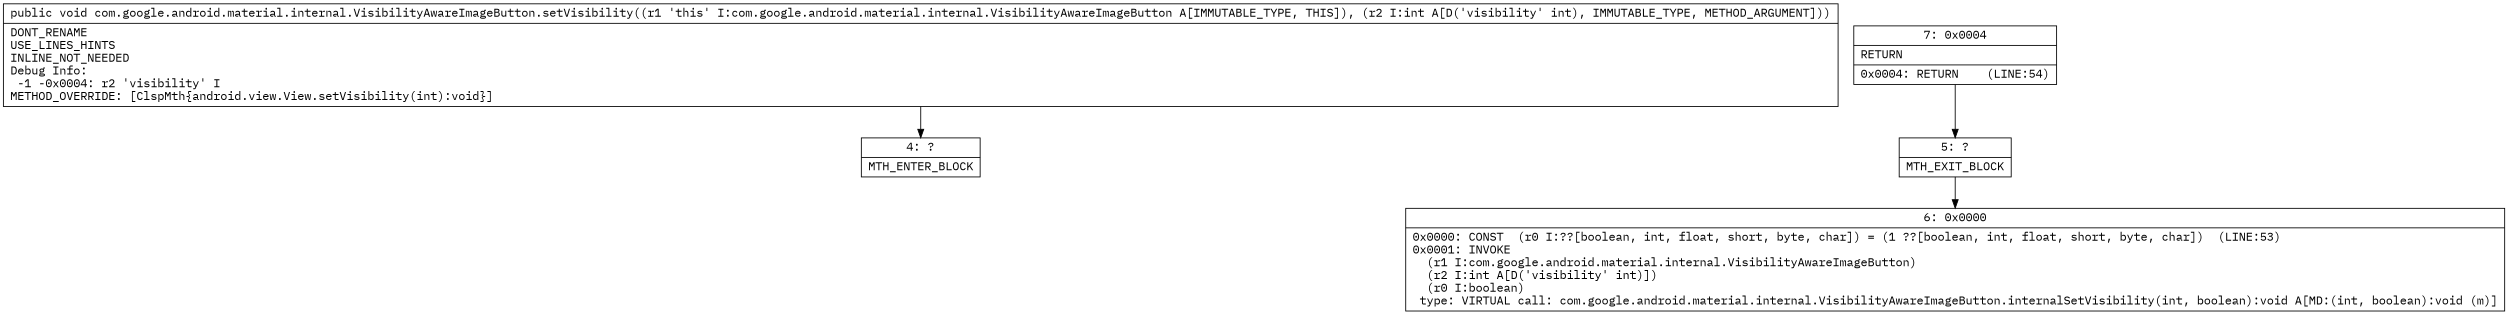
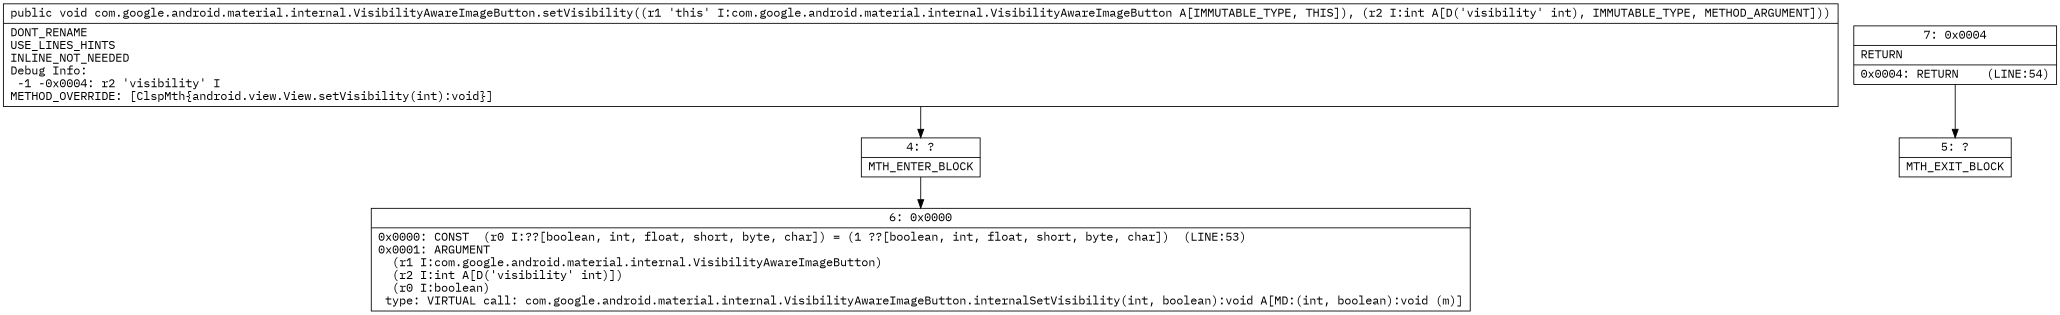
edge "5: ?" -> "6: 0x0000": now "4: ?" -> "6: 0x0000"
node "6: 0x0000": text "0x0001: INVOKE" -> "0x0001: ARGUMENT"
